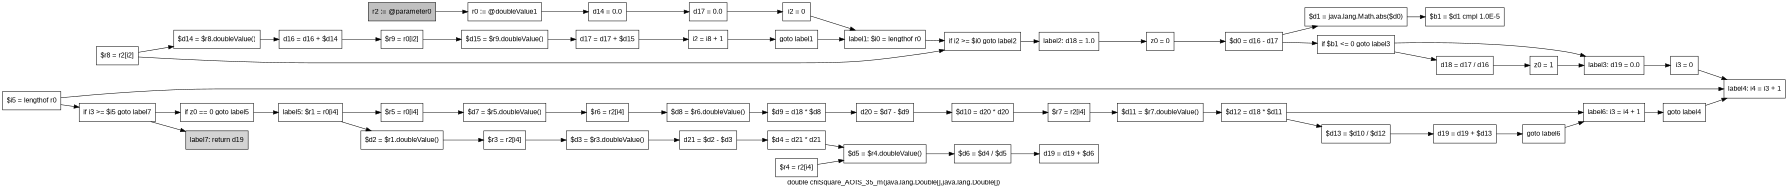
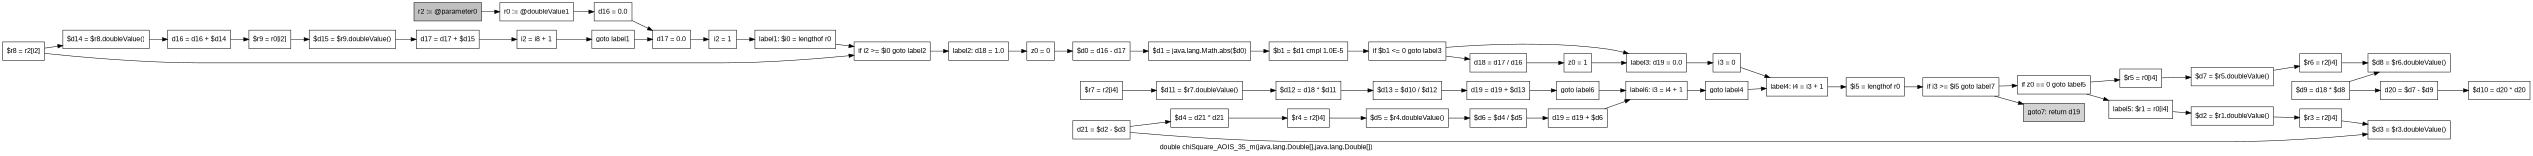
node "d14 = 0.0": label "d14 = 0.0" -> "d16 = 0.0"
node "i2 = 0": label "i2 = 0" -> "i2 = 1"
edge "goto label1" -> "label1: $i0 = lengthof r0": now "goto label1" -> "d17 = 0.0"
edge "$d0 = d16 - d17" -> "if $b1 <= 0 goto label3": now "$b1 = $d1 cmpl 1.0E-5" -> "if $b1 <= 0 goto label3"
edge "$i5 = lengthof r0" -> "label4: i4 = i3 + 1": reversed
edge "label5: $r1 = r0[i4]" -> "$r5 = r0[i4]": now "if z0 == 0 goto label5" -> "$r5 = r0[i4]"
edge "$d8 = $r6.doubleValue()" -> "$d9 = d18 * $d8": reversed
edge "$d10 = d20 * d20" -> "$r7 = r2[i4]": removed
edge "$d12 = d18 * $d11" -> "label6: i3 = i4 + 1": now "d19 = d19 + $d6" -> "label6: i3 = i4 + 1"
node "label7: return d19": label "label7: return d19" -> "goto7: return d19"
edge "$d3 = $r3.doubleValue()" -> "d21 = $d2 - $d3": reversed
edge "$d4 = d21 * d21" -> "$d5 = $r4.doubleValue()": now "$d4 = d21 * d21" -> "$r4 = r2[i4]"
